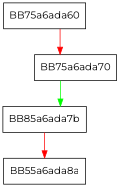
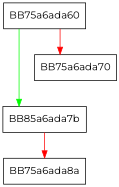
edge "BB75a6ada70" -> "BB85a6ada7b": now "BB75a6ada60" -> "BB85a6ada7b"
node "BB55a6ada8a": label "BB55a6ada8a" -> "BB75a6ada8a"
